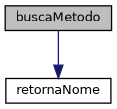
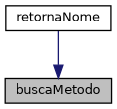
edge "buscaMetodo" -> "retornaNome": reversed
